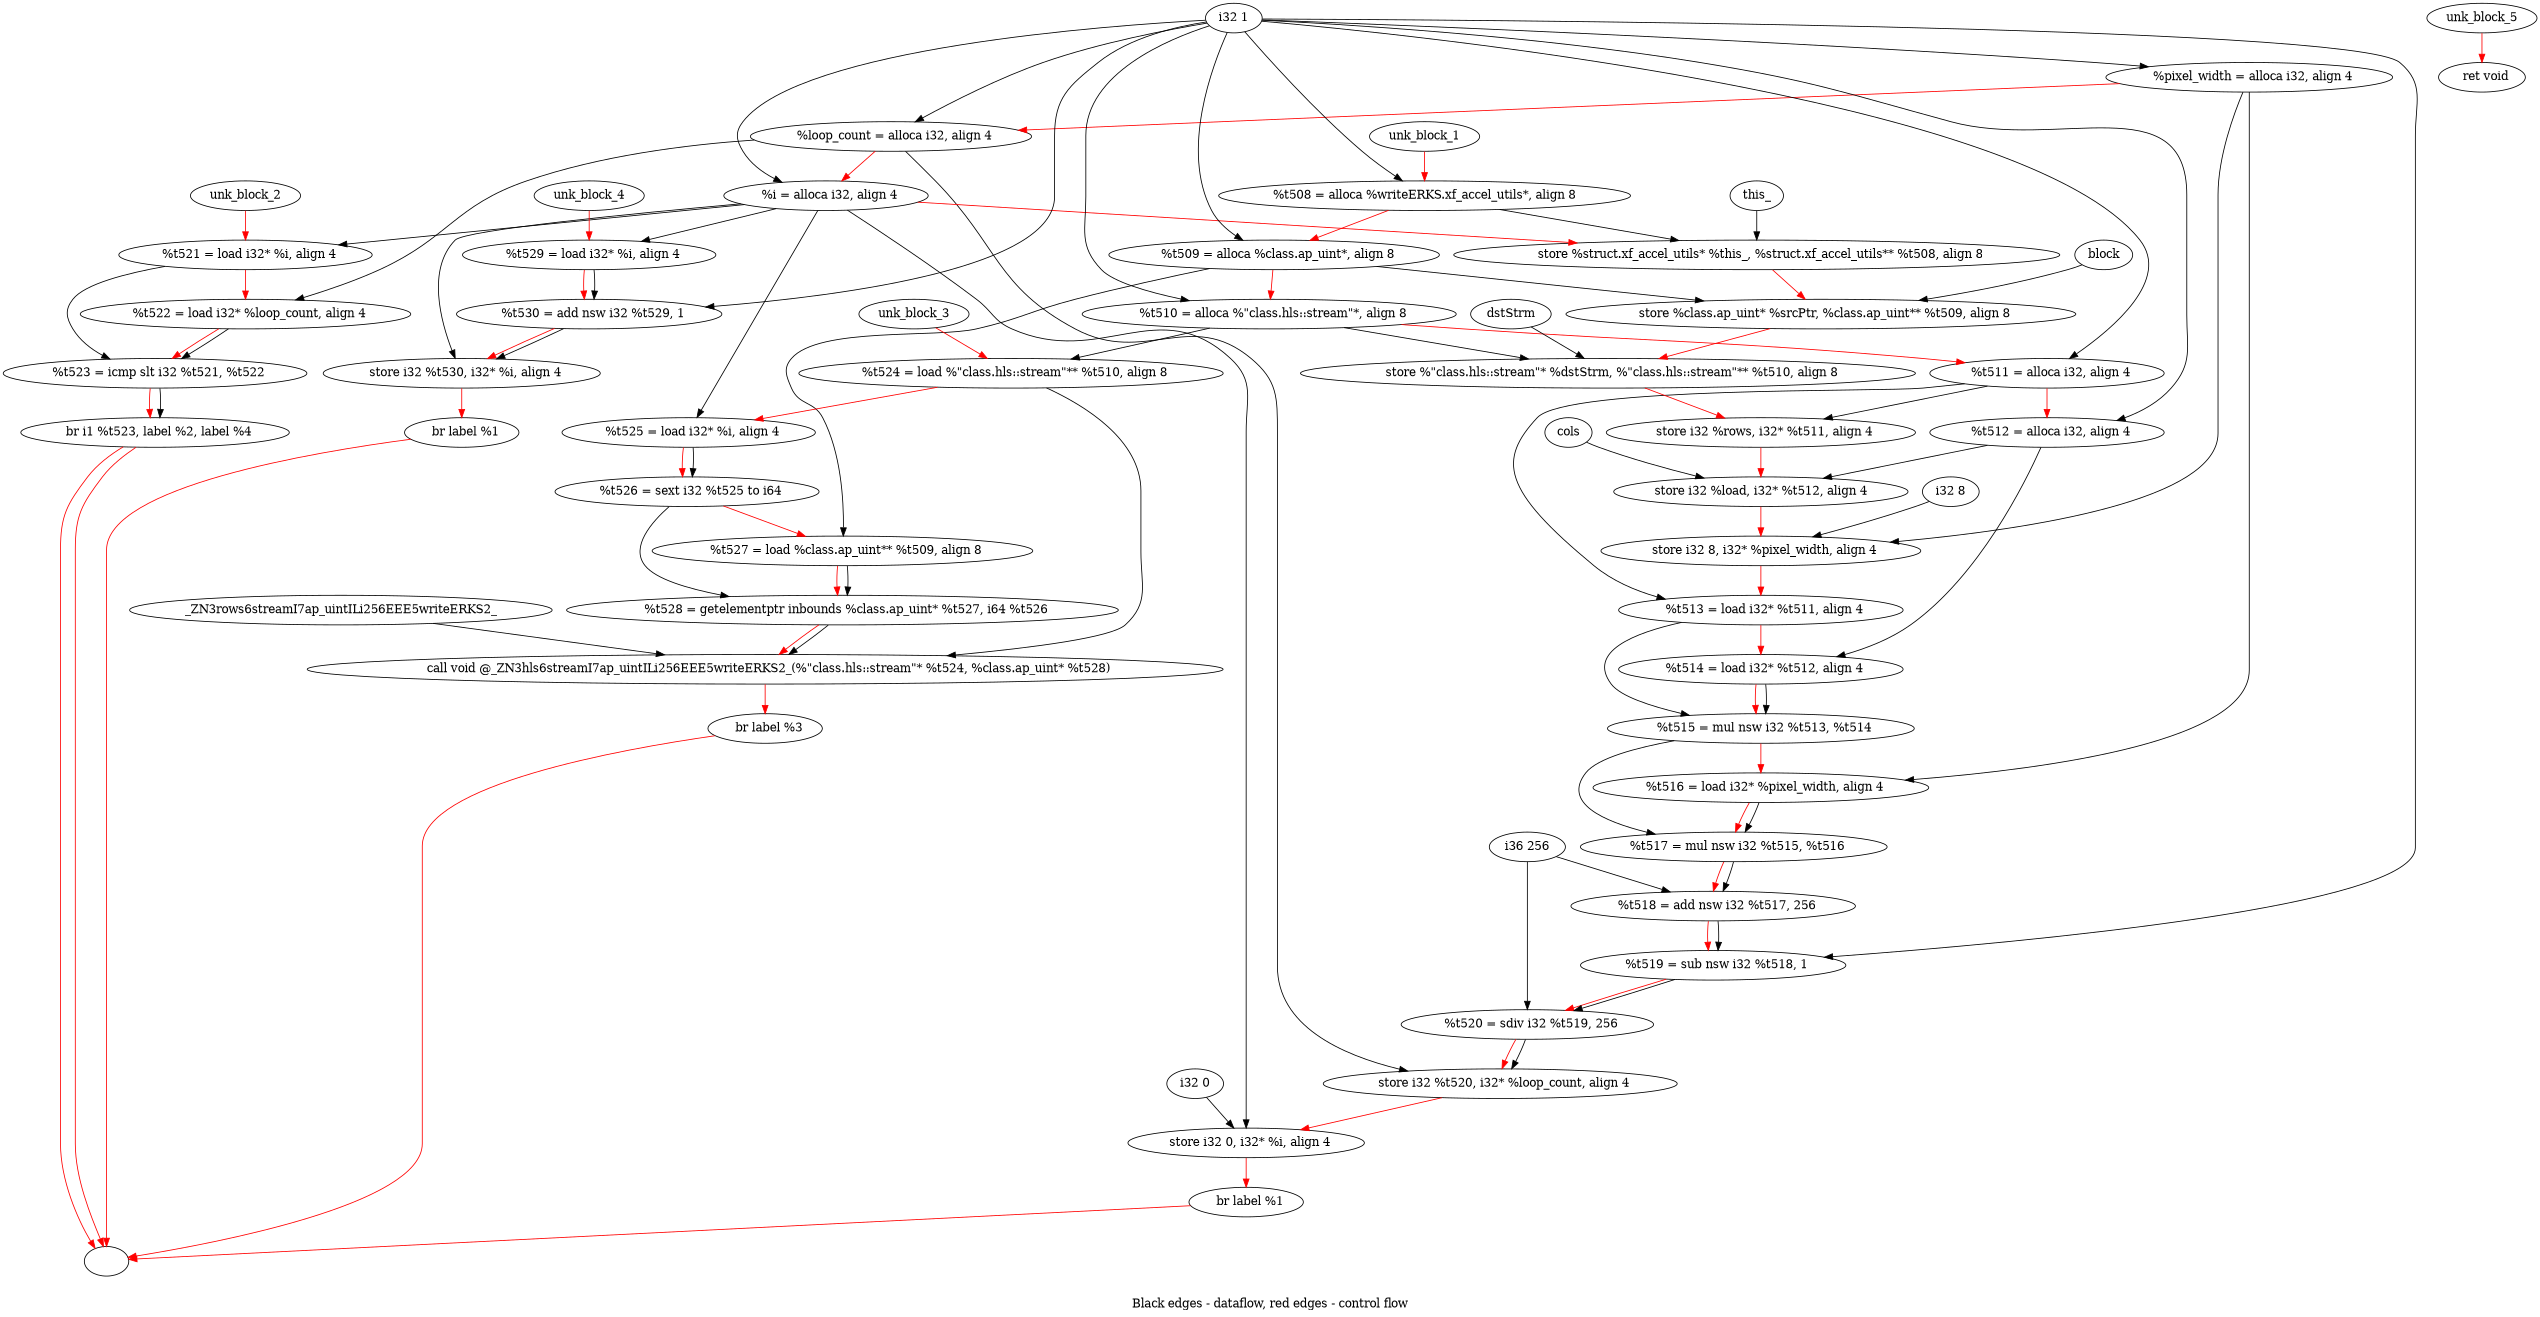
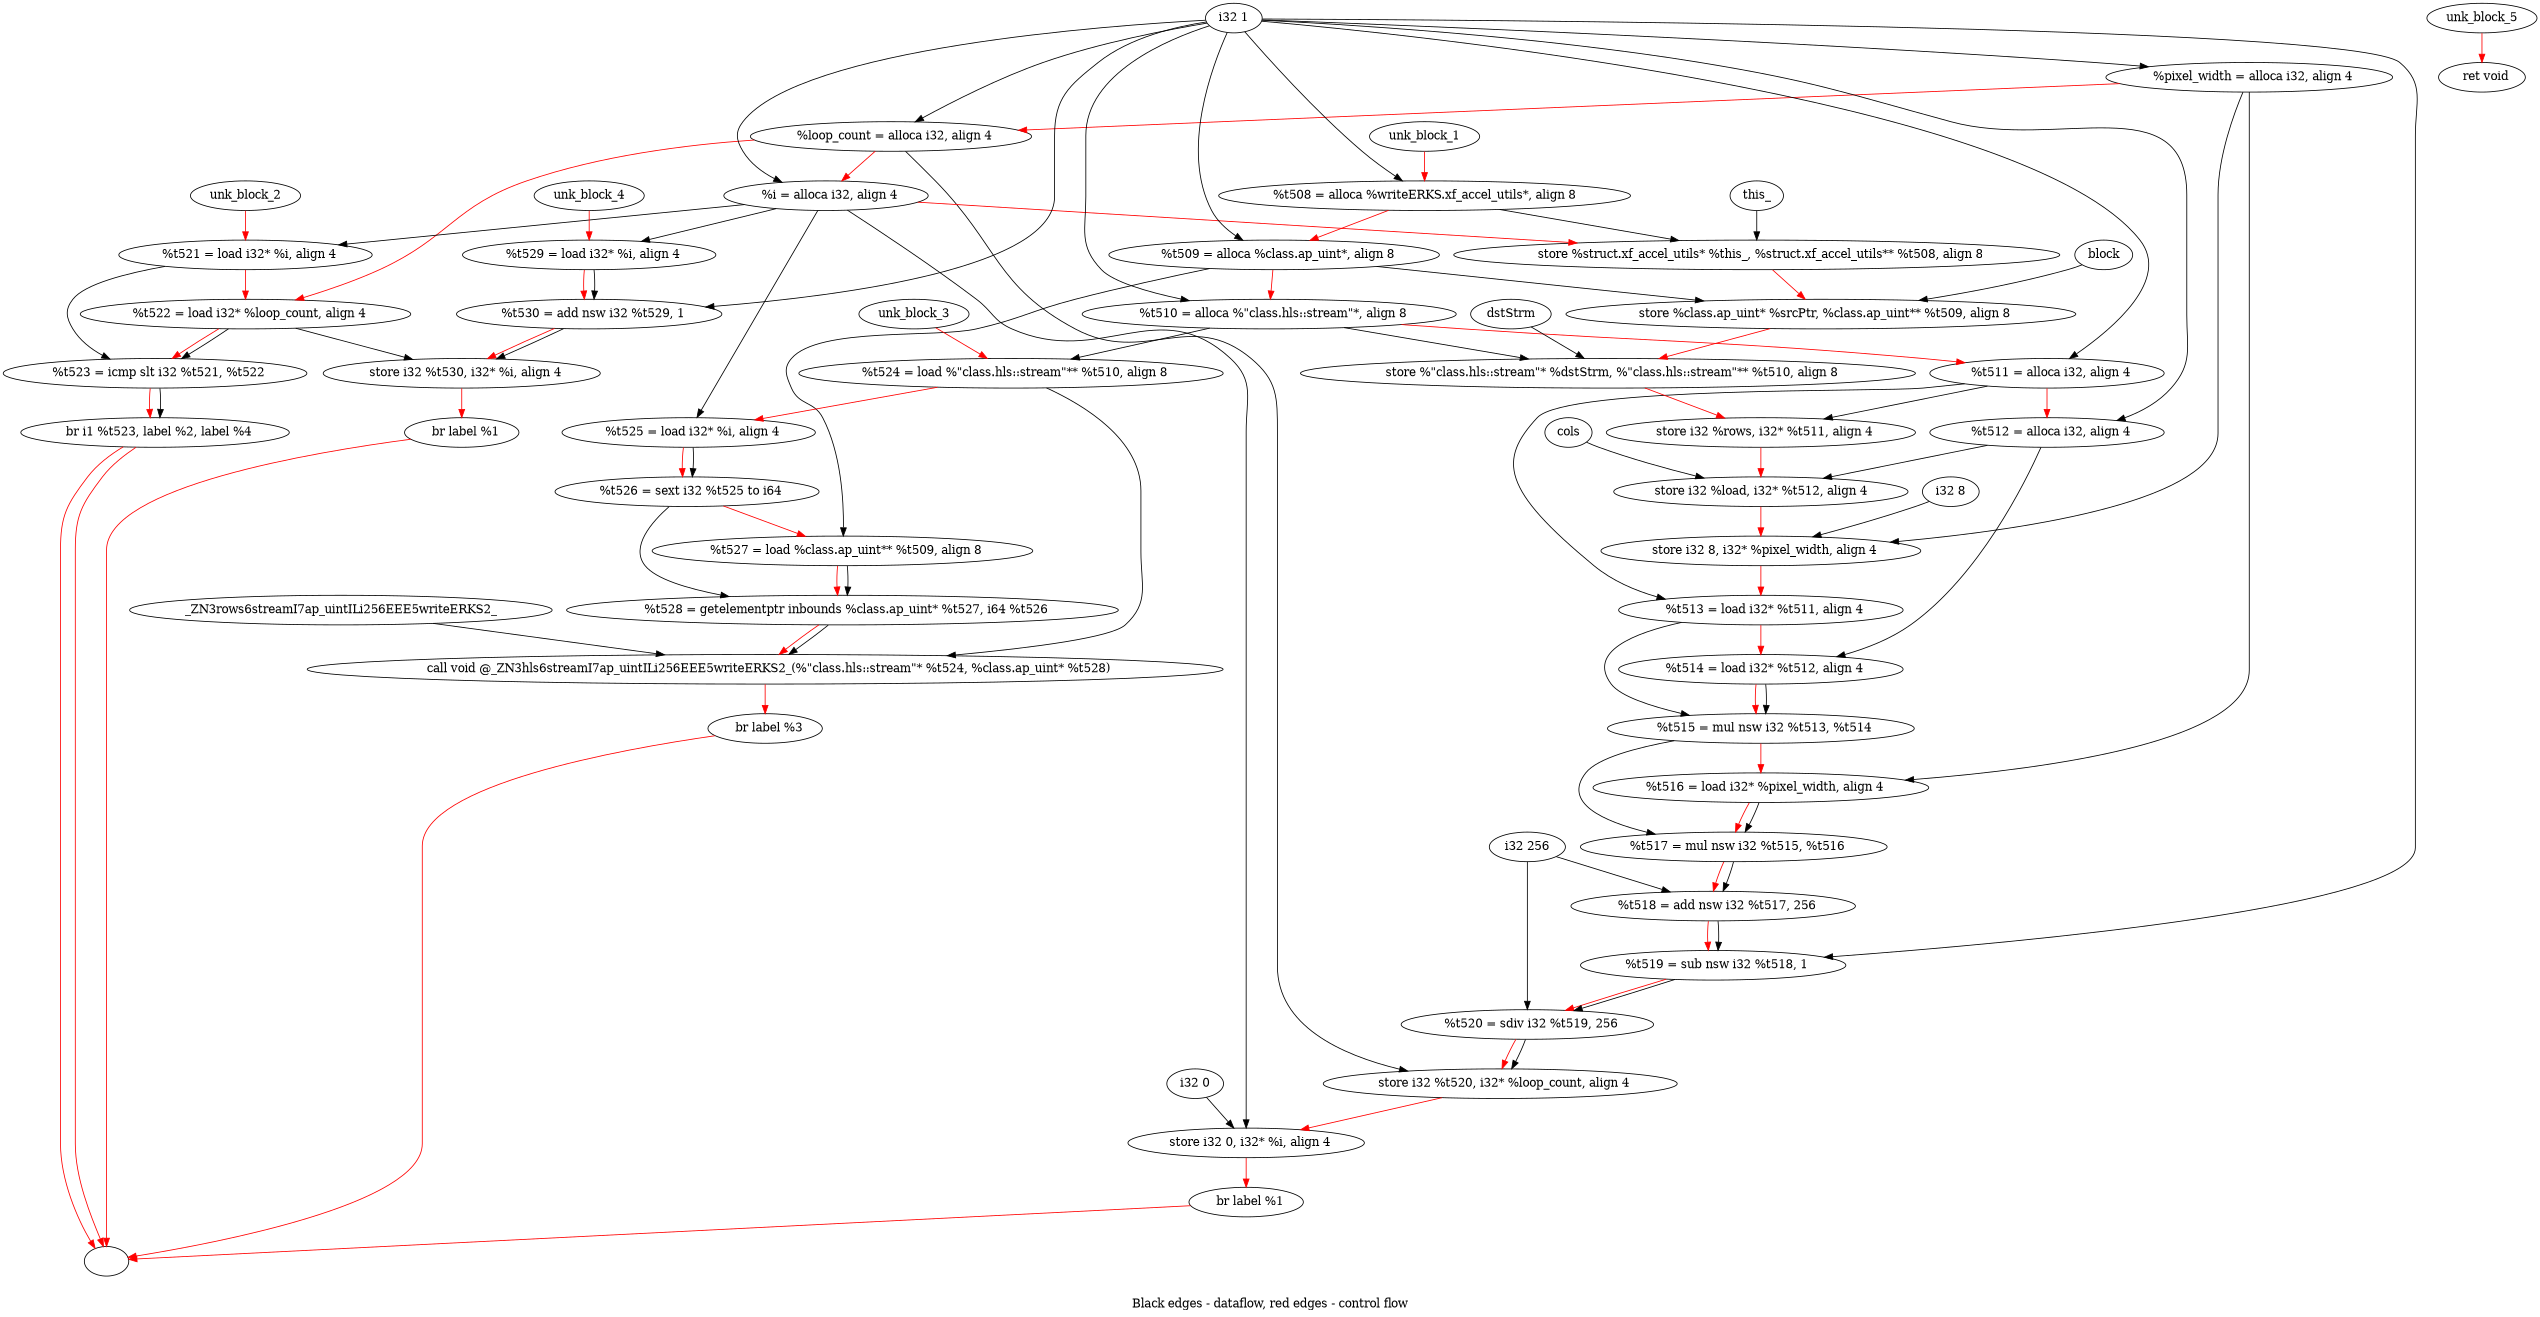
edge "%loop_count = alloca i32, align 4" -> "%t522 = load i32* %loop_count, align 4": color black -> red
edge "%i = alloca i32, align 4" -> "store i32 %t530, i32* %i, align 4": now "%t522 = load i32* %loop_count, align 4" -> "store i32 %t530, i32* %i, align 4"
node "i36 256": label "i36 256" -> "i32 256"
